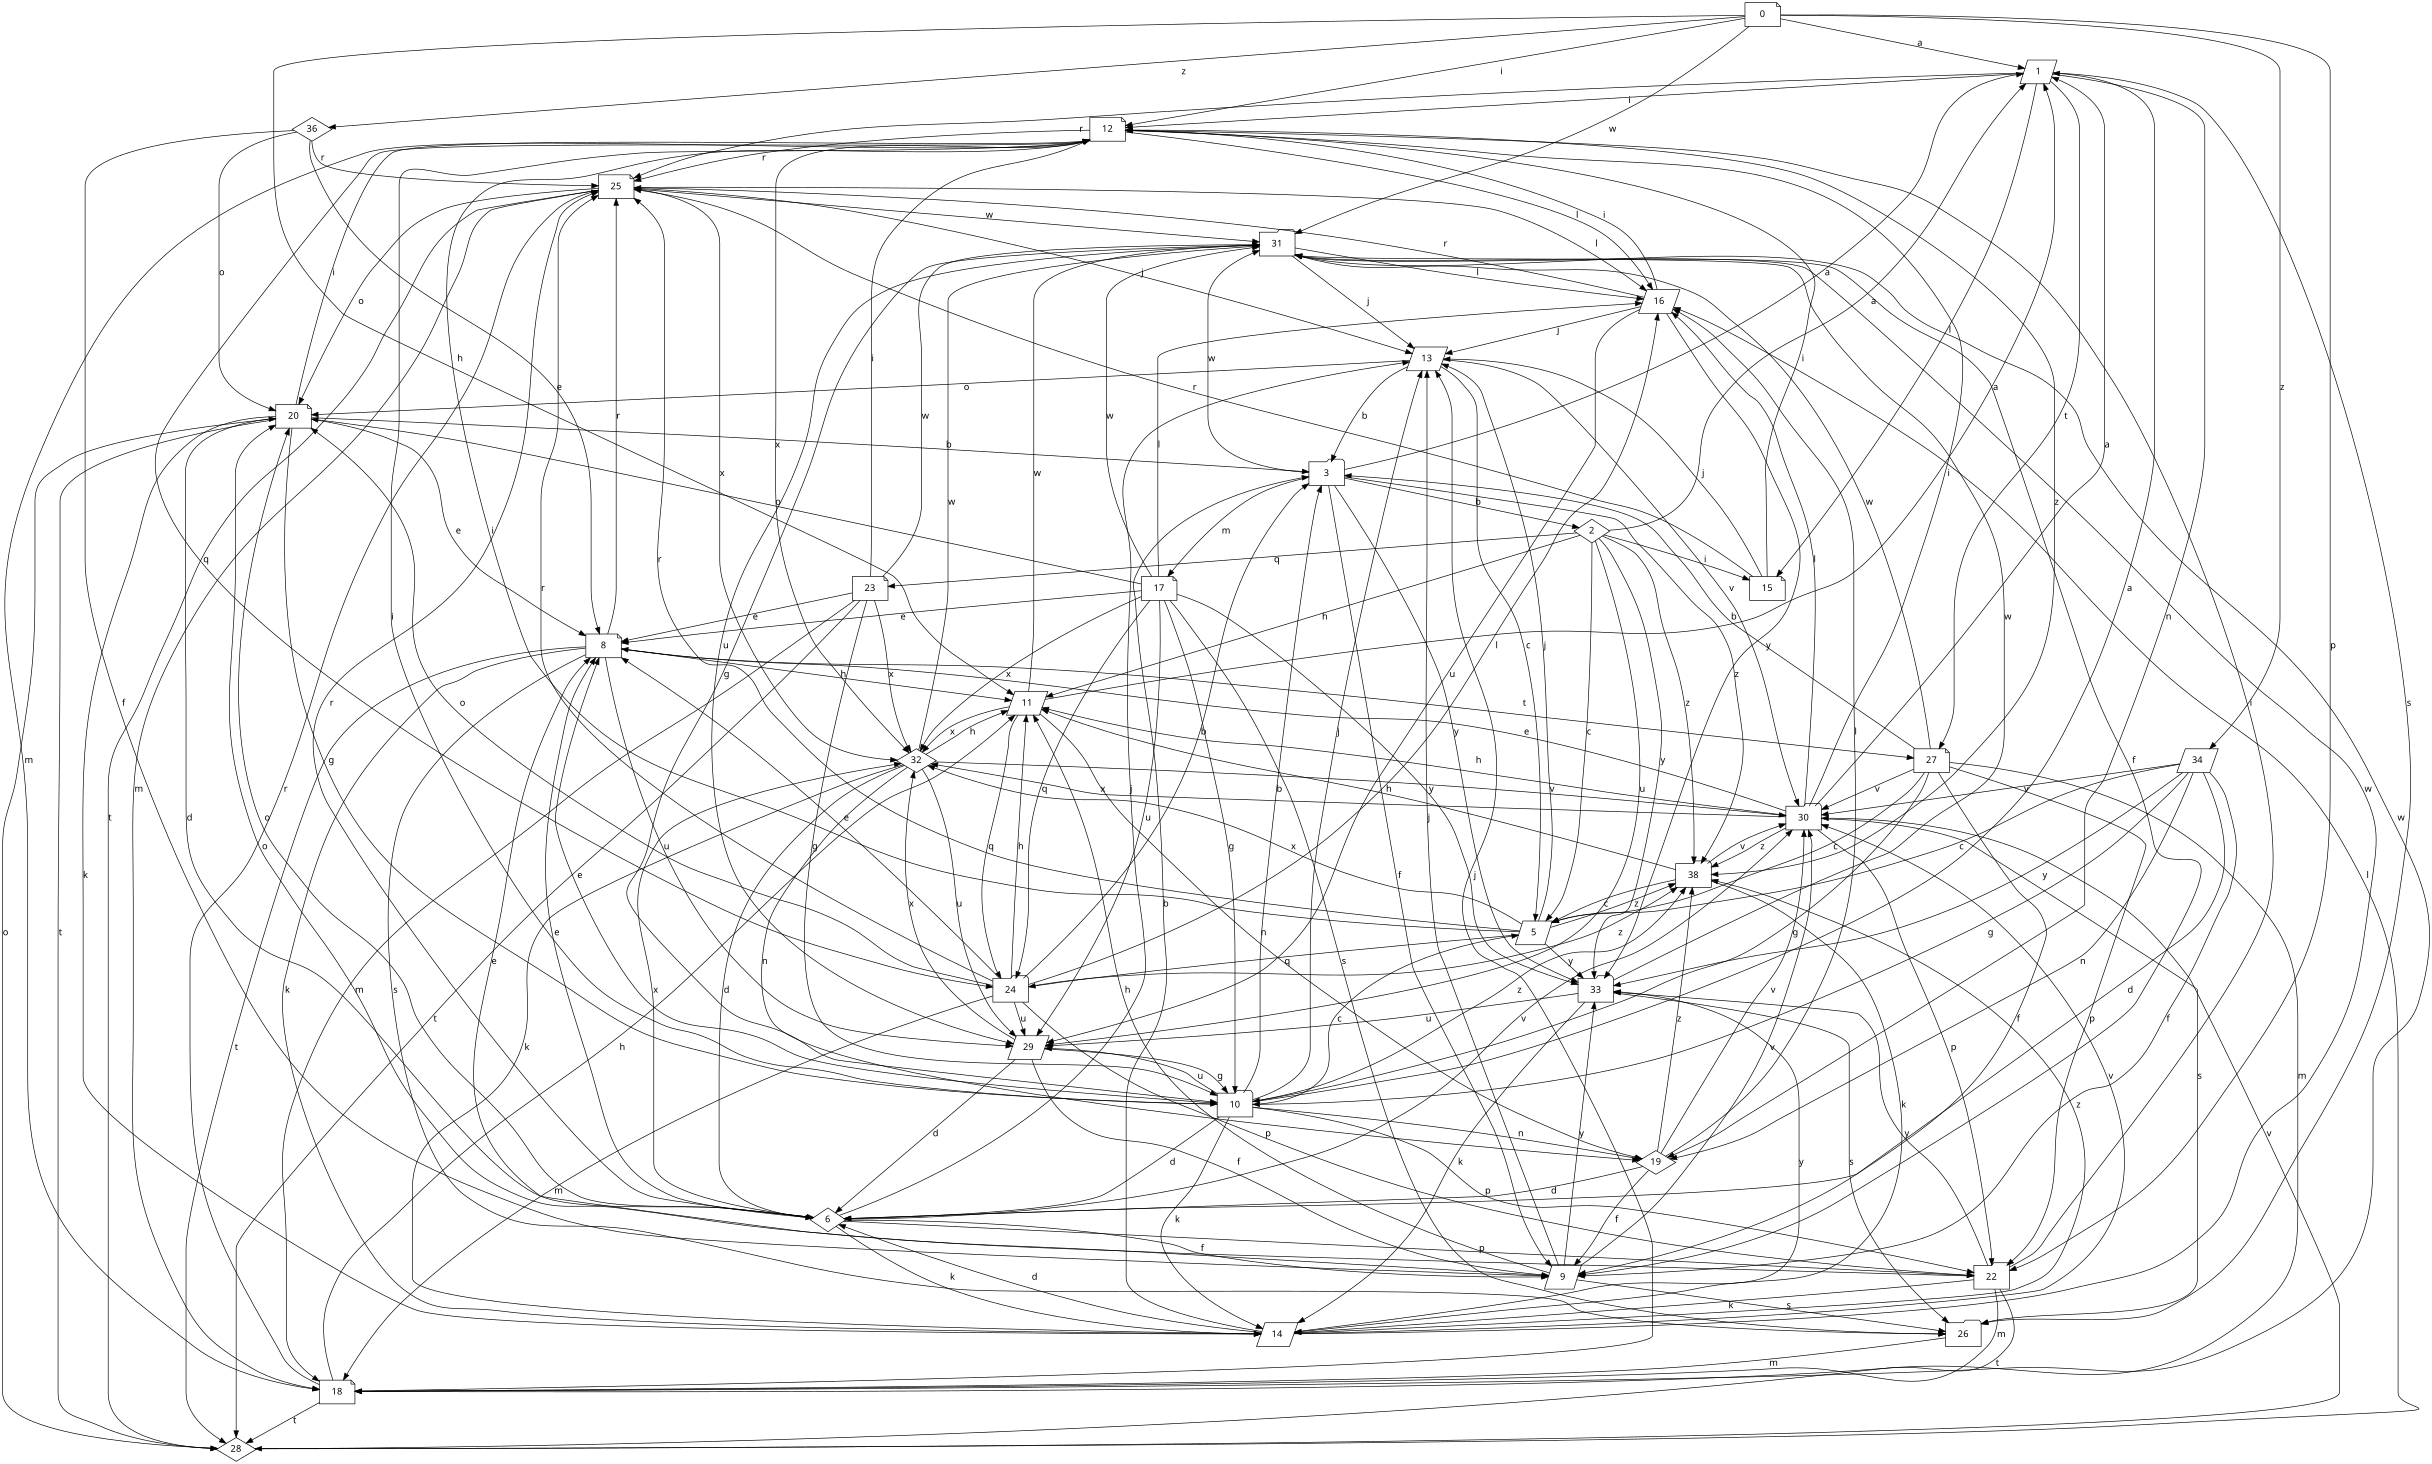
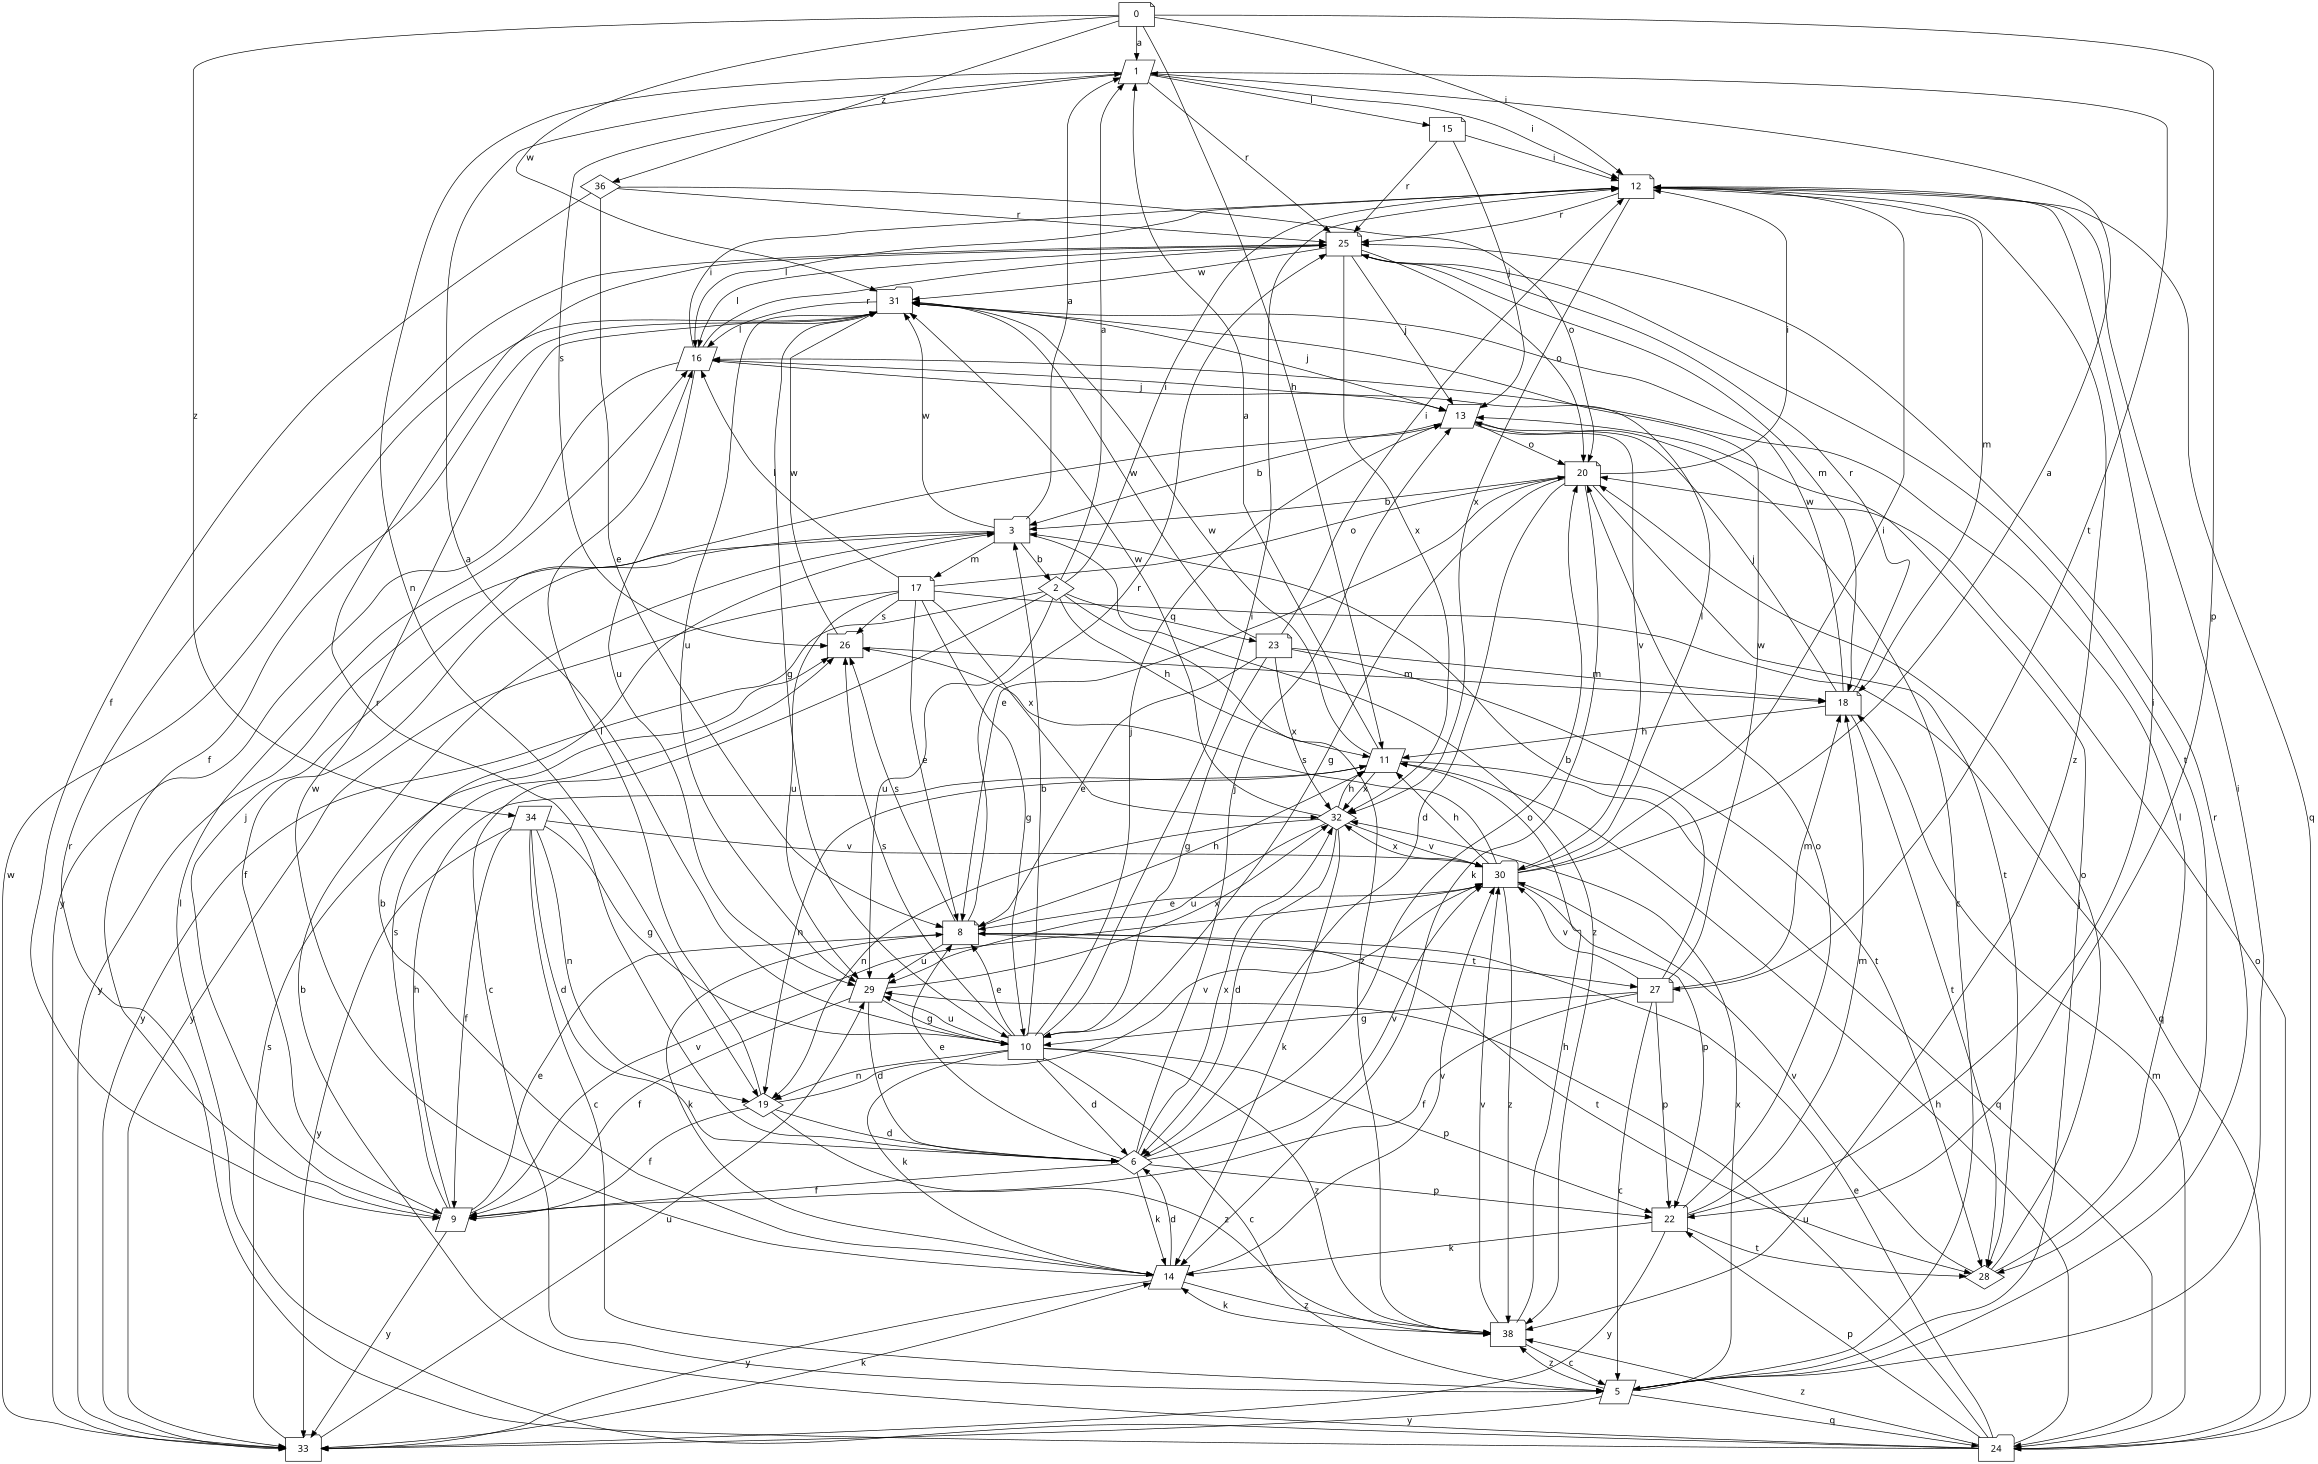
edge "17" -> "31": now "26" -> "31"
edge "2" -> "15": now "2" -> "12"
edge "10" -> "26": added, label "s"
